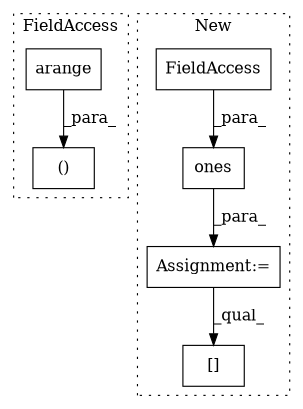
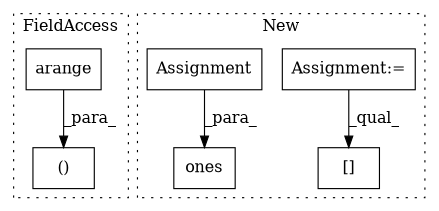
node "FieldAccess": label "FieldAccess" -> "Assignment"
edge "ones" -> "Assignment:=": removed, label "_para_"
